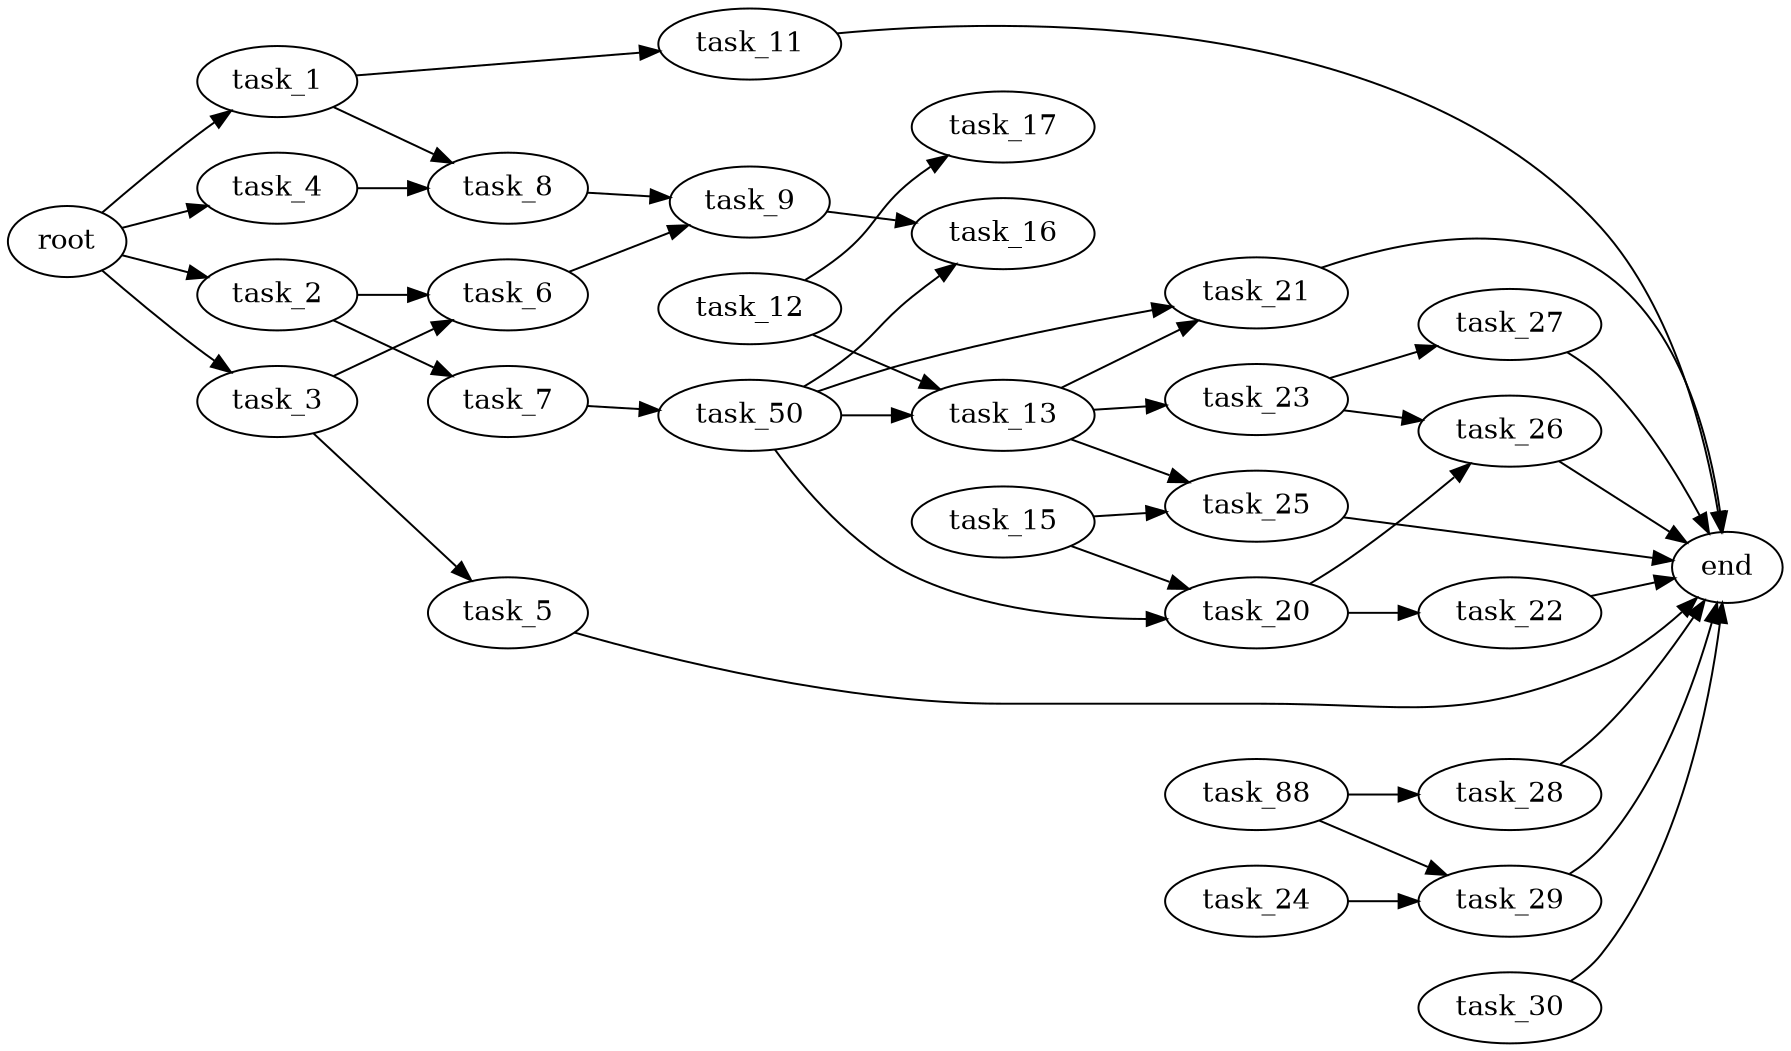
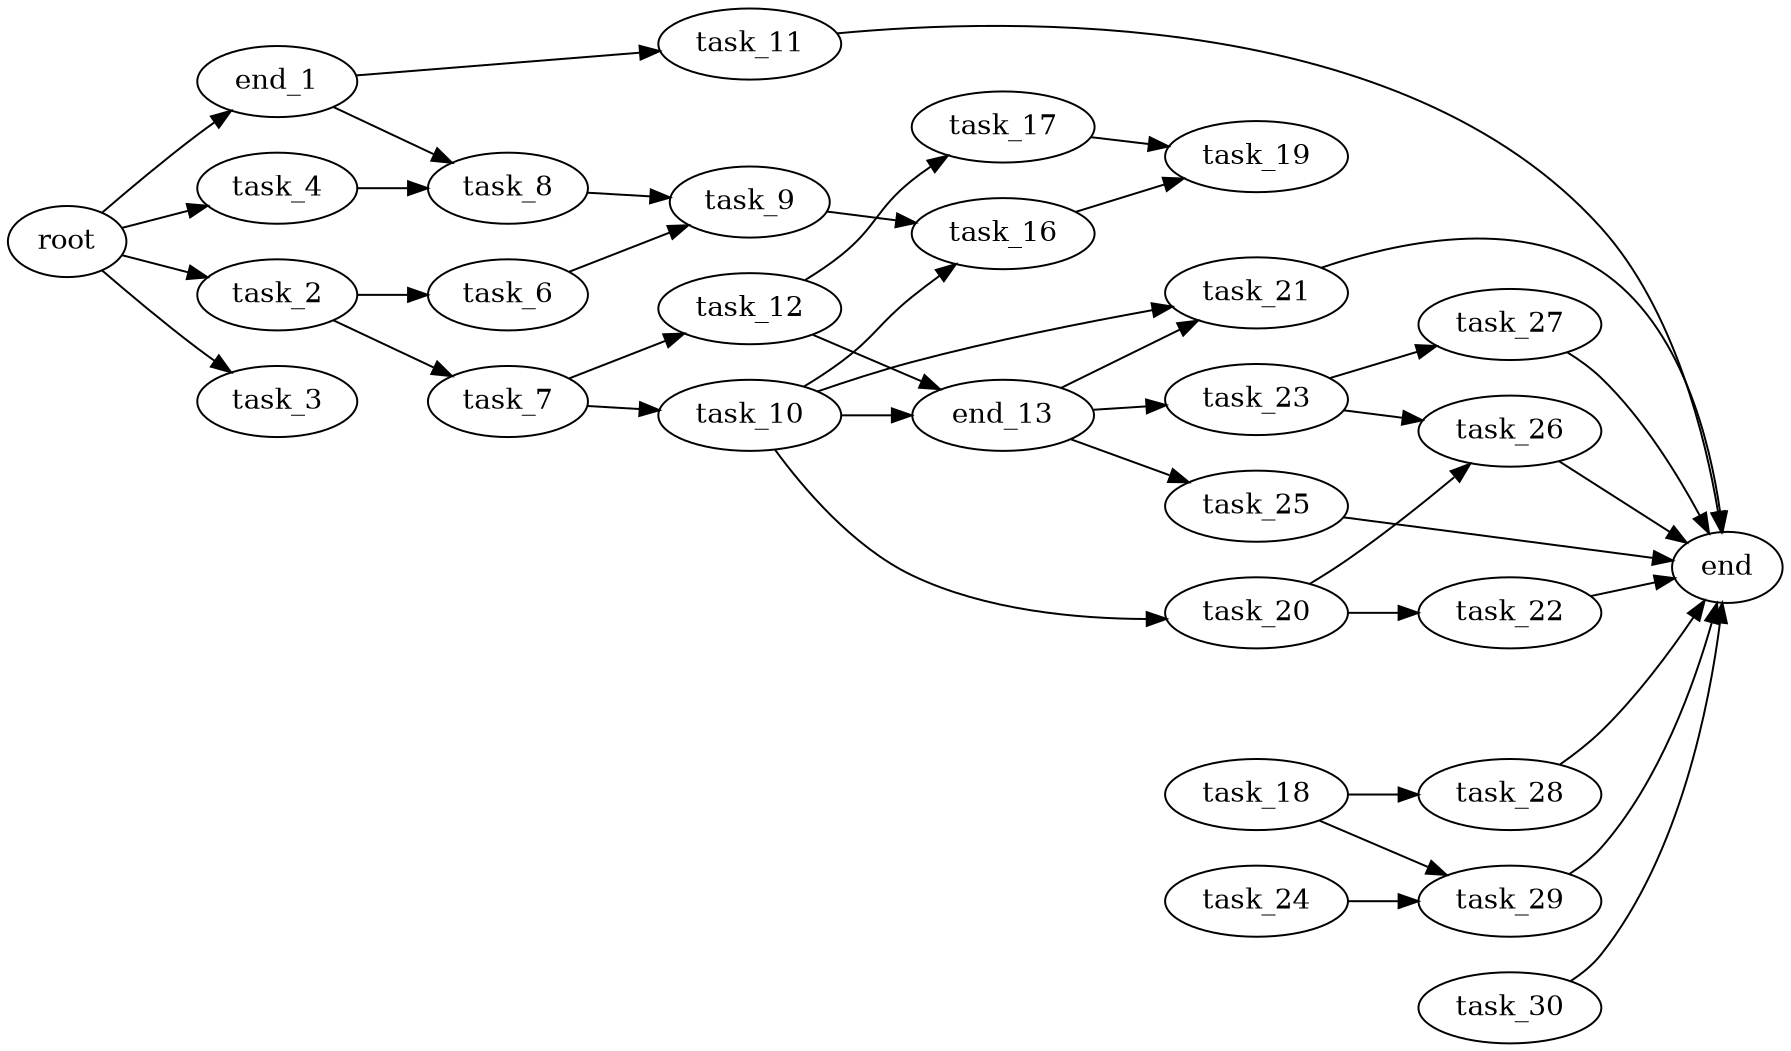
node "task_1": label "task_1" -> "end_1"
node "task_19": added
edge "task_3" -> "task_6": removed
edge "task_7" -> "task_12": added
node "task_50": label "task_50" -> "task_10"
node "task_13": label "task_13" -> "end_13"
node "task_15": removed
node "task_5": removed
node "task_88": label "task_88" -> "task_18"
